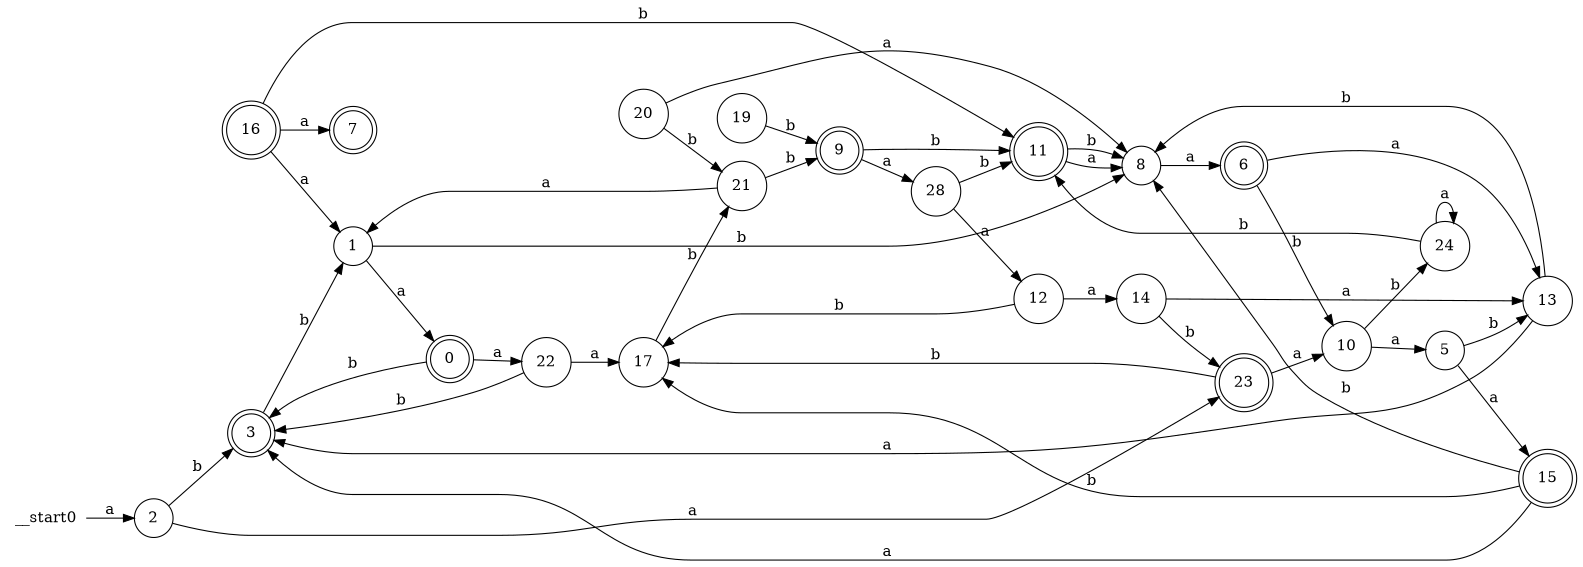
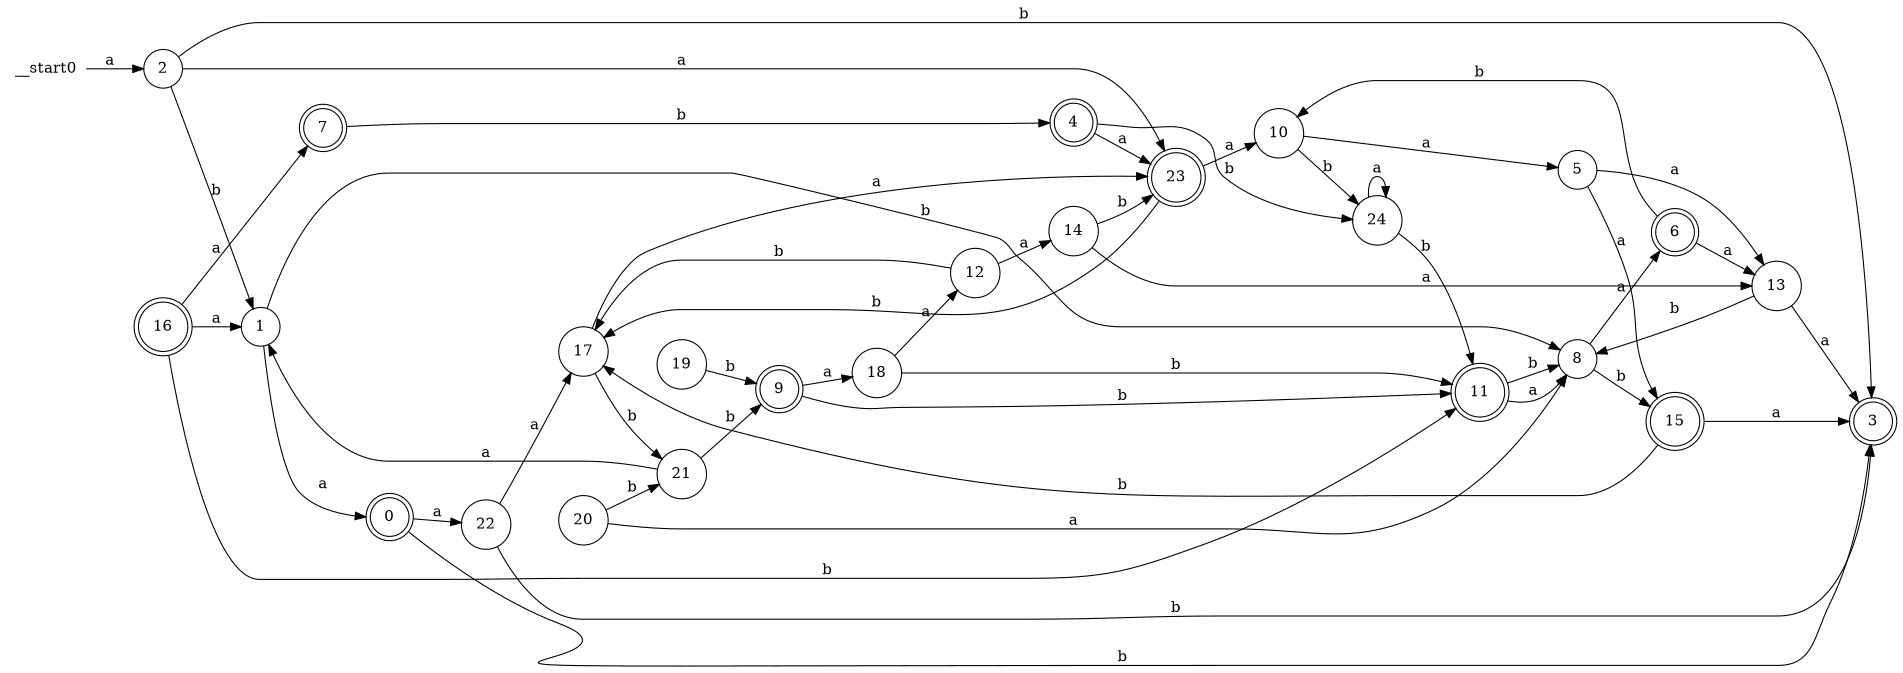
node "4": added
node "28": label "28" -> "18"
edge "17" -> "23": added, label "a"
edge "5" -> "13": label "b" -> "a"
edge "3" -> "1": now "2" -> "1"
edge "15" -> "8": reversed
